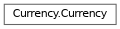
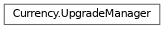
node "Currency.Currency": label "Currency.Currency" -> "Currency.UpgradeManager"
